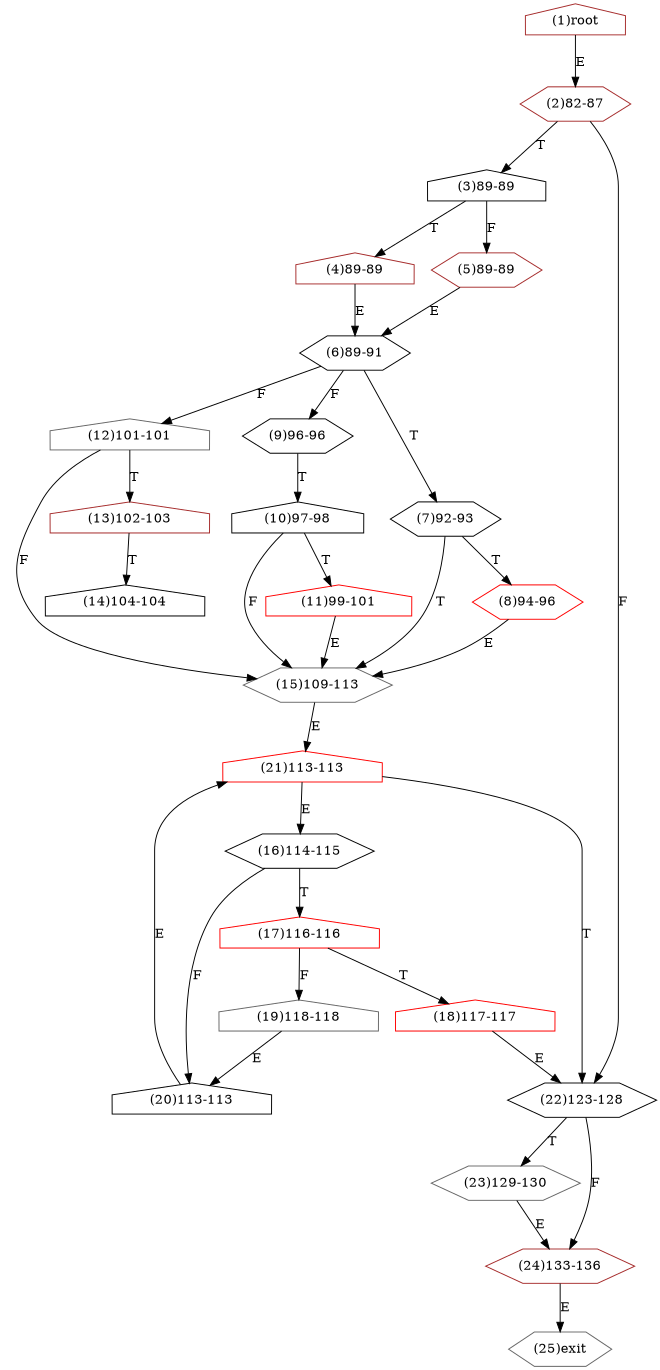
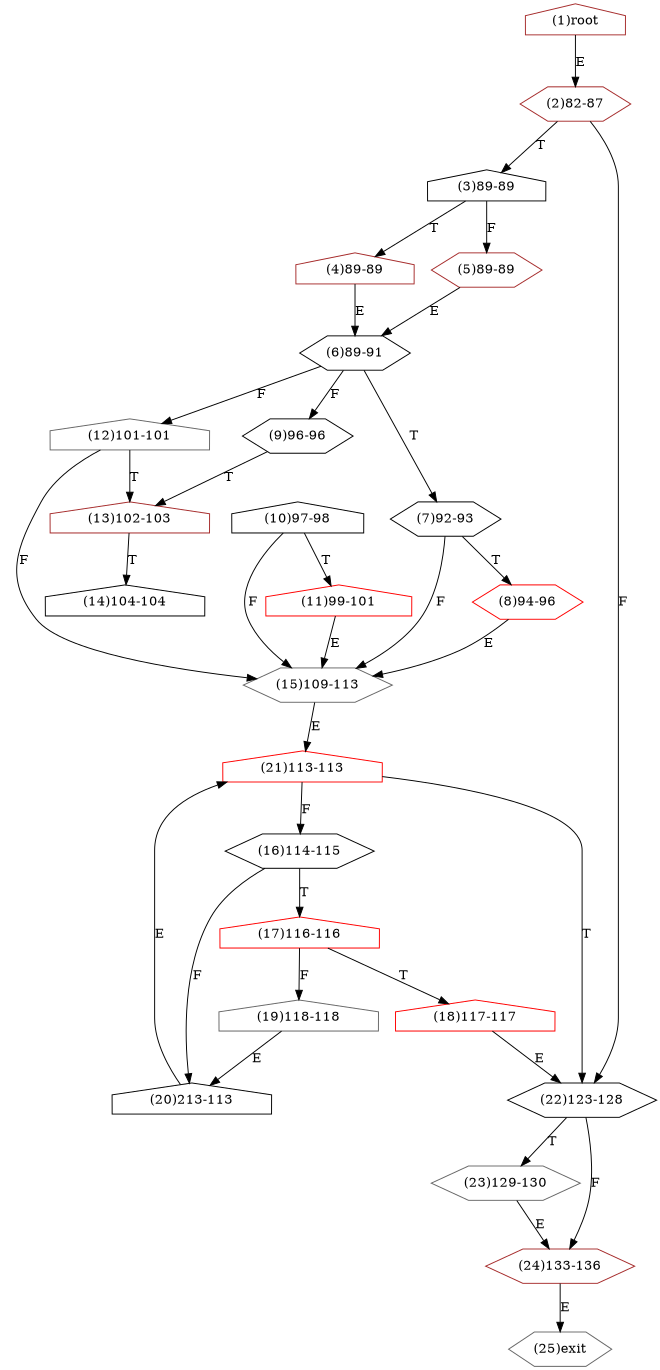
edge "(9)96-96" -> "(10)97-98": now "(9)96-96" -> "(13)102-103"
edge "(7)92-93" -> "(15)109-113": label "T" -> "F"
edge "(21)113-113" -> "(16)114-115": label "E" -> "F"
node "(20)113-113": label "(20)113-113" -> "(20)213-113"
